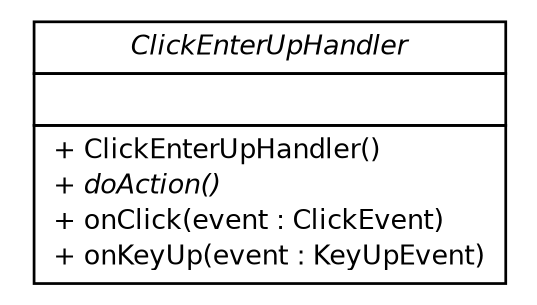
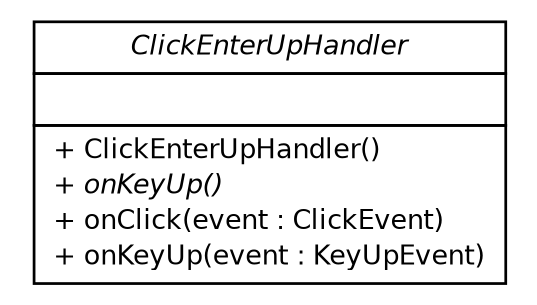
node "ClickEnterUpHandler": text "+ doAction()" -> "+ onKeyUp()"
